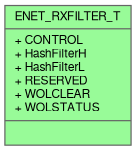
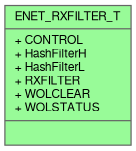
node "ENET_RXFILTER_T": text "+ RESERVED" -> "+ RXFILTER"
